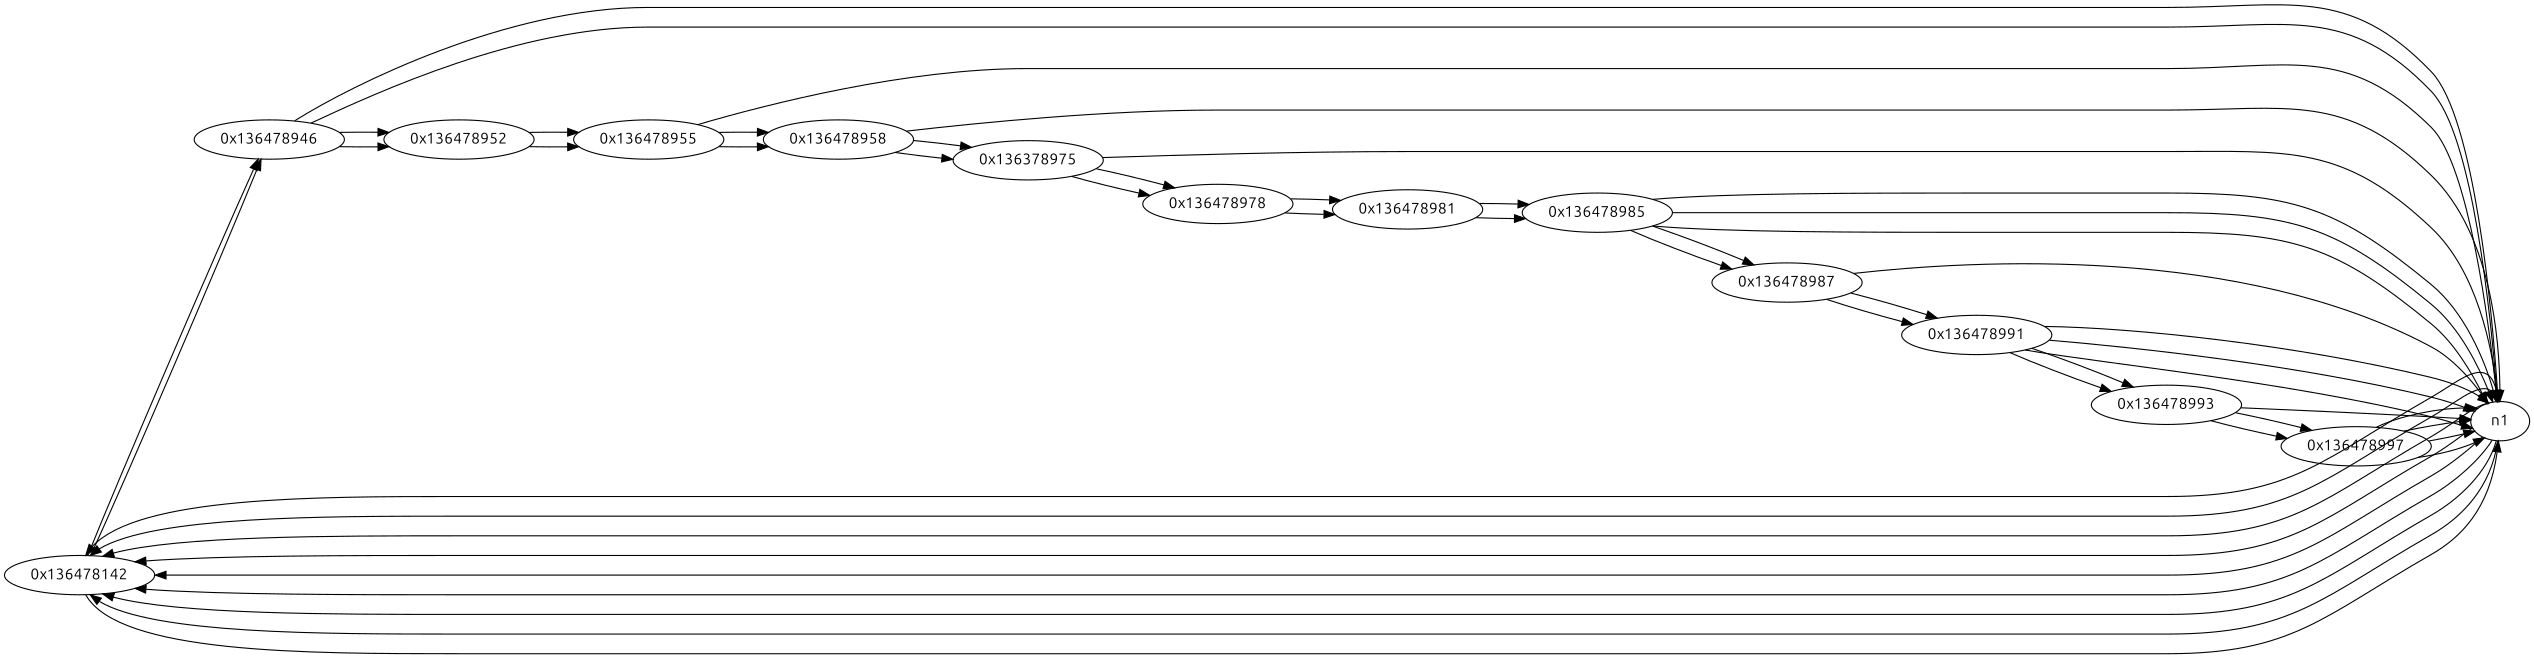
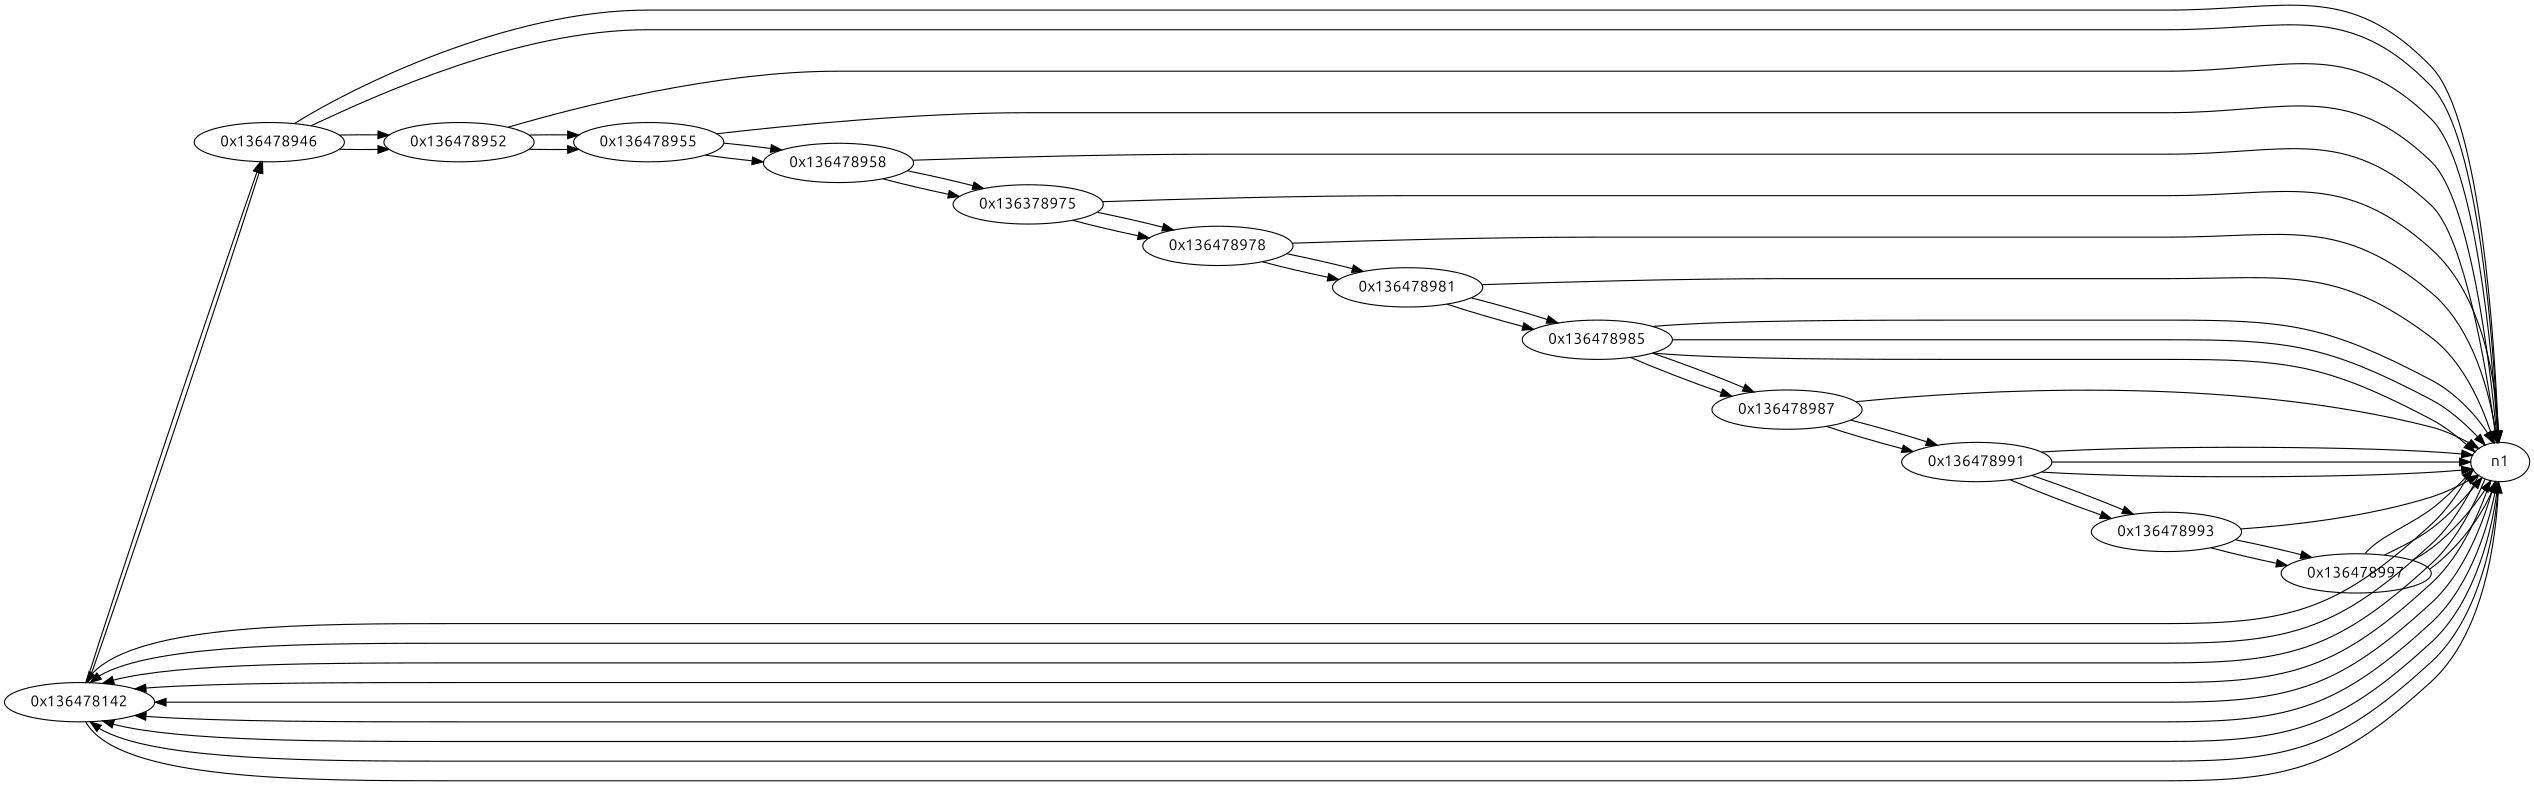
edge "0x136478952" -> "n1": added
edge "0x136478978" -> "n1": added
edge "0x136478981" -> "n1": added
